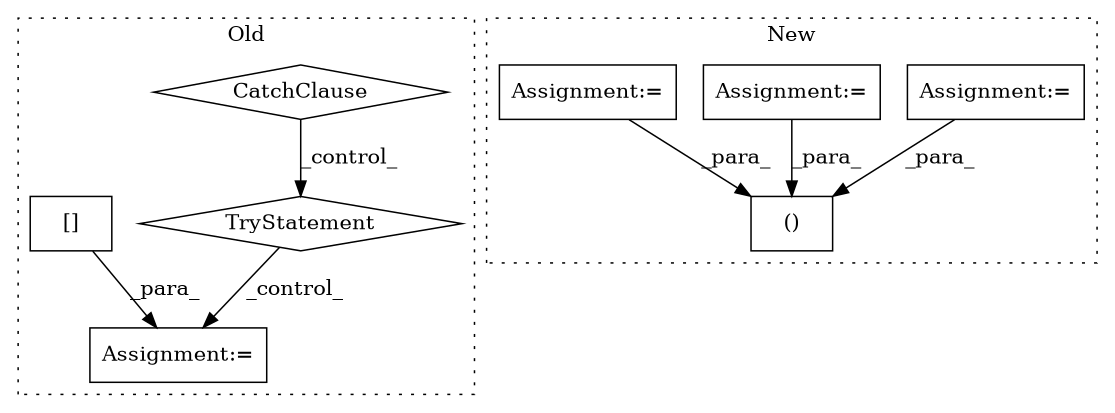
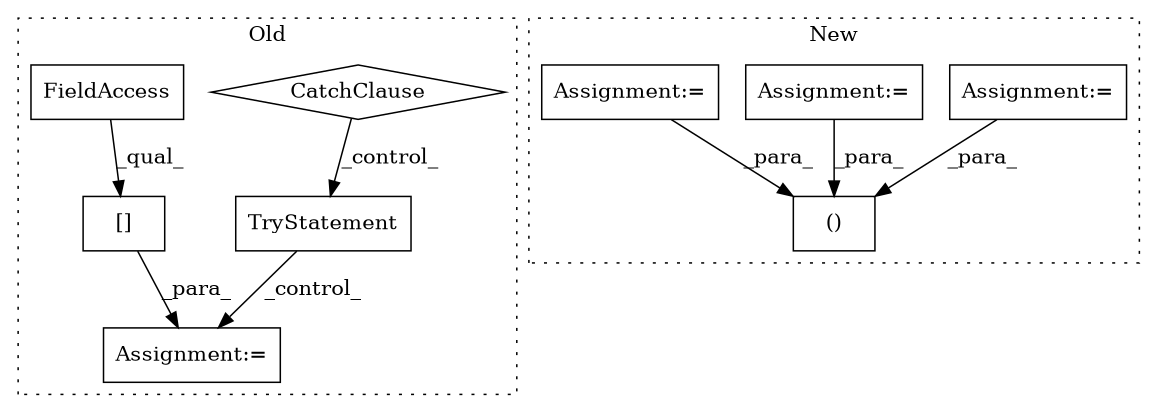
node "FieldAccess": added
node "TryStatement": shape diamond -> box
